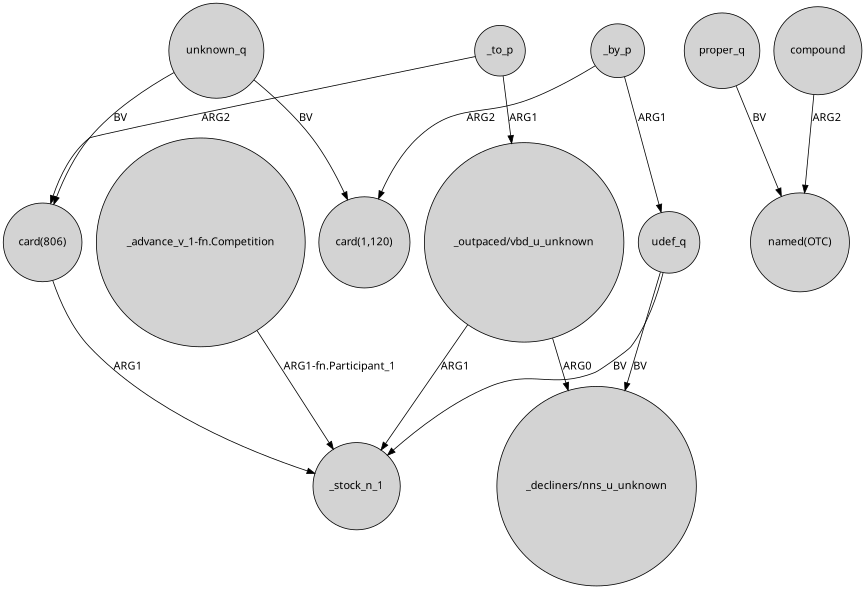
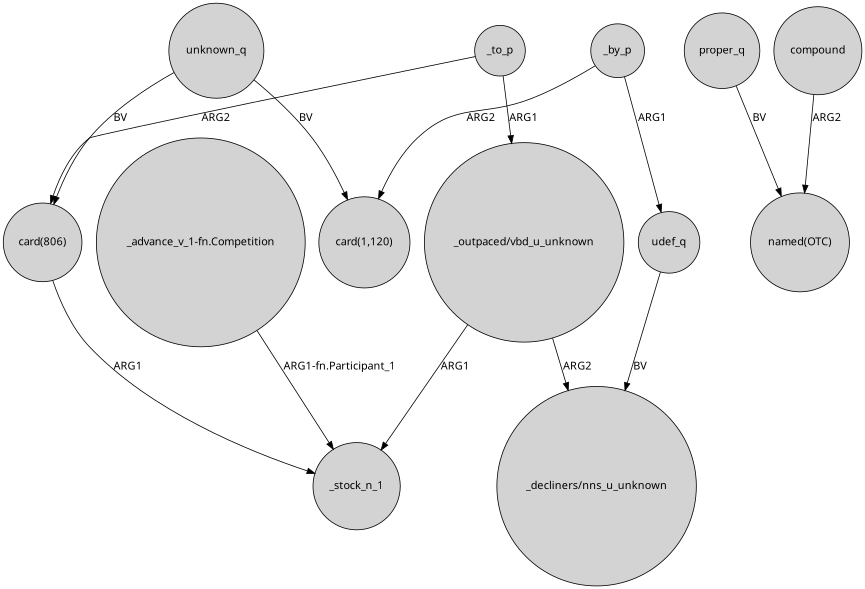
edge "_outpaced/vbd_u_unknown" -> "_decliners/nns_u_unknown": label "ARG0" -> "ARG2"
edge "udef_q" -> "_stock_n_1": removed, label "BV"
